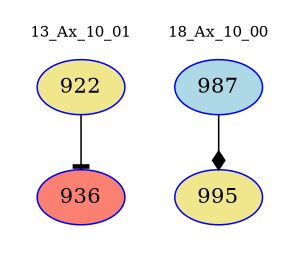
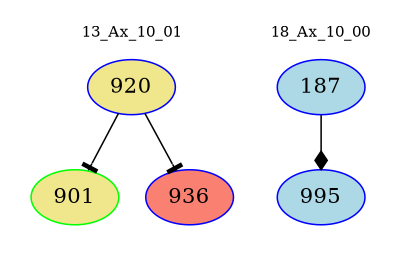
node "922": label "922" -> "920"
node "987": label "987" -> "187"
node "901": added
node "995": fillcolor khaki -> lightblue
